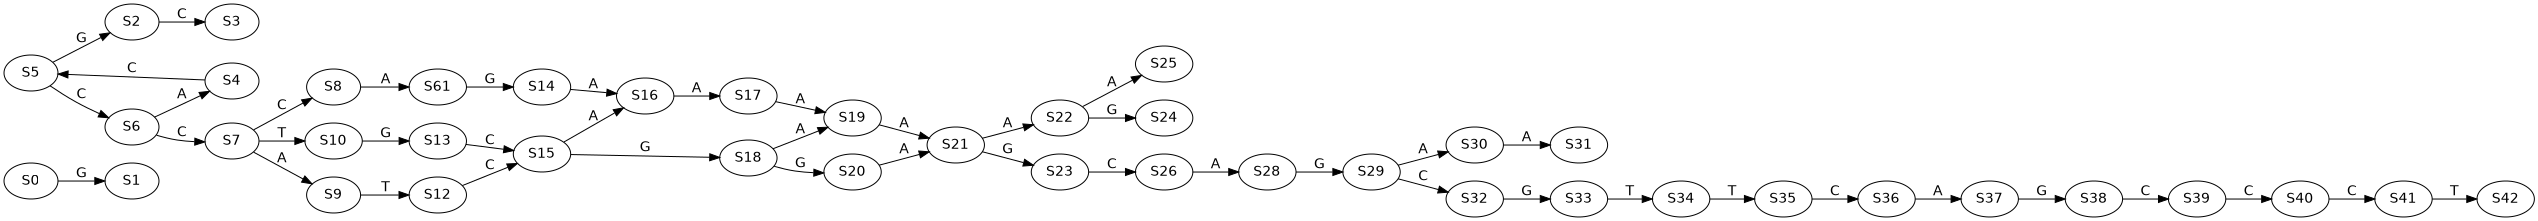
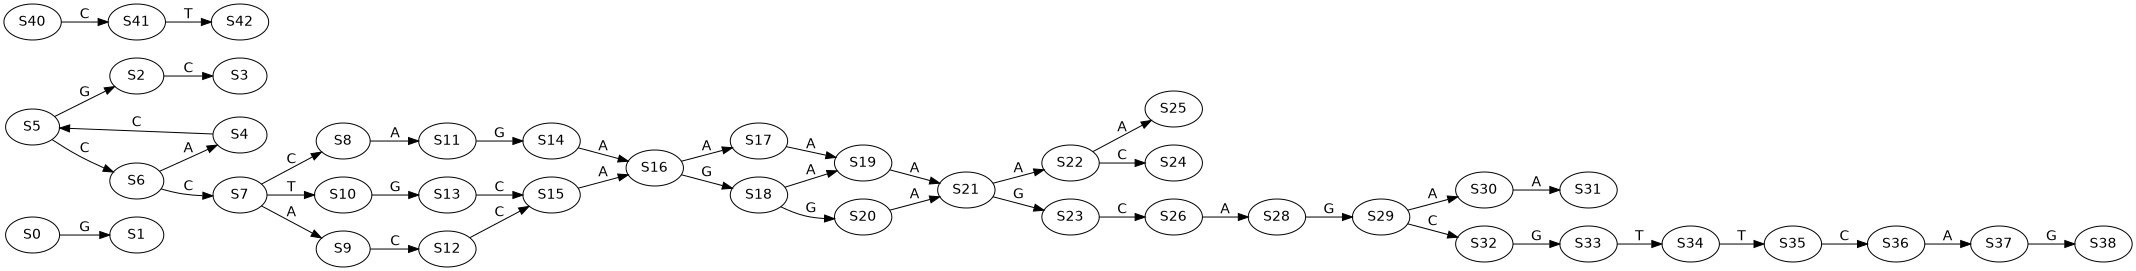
node "S61": label "S61" -> "S11"
edge "S22" -> "S24": label "G" -> "C"
edge "S15" -> "S18": now "S16" -> "S18"
edge "S9" -> "S12": label "T" -> "C"
node "S39": removed
